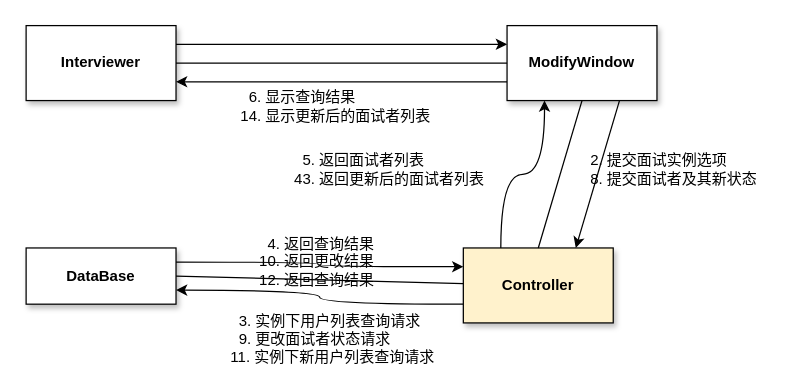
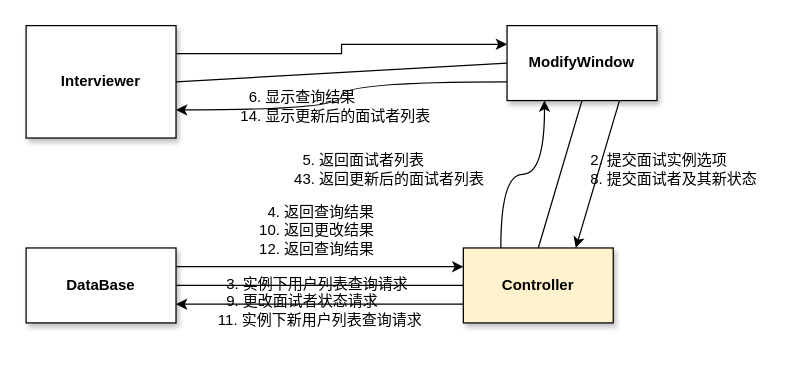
node "Interviewer": size 150x75 -> 150x113
node "4. 返回查询结果 10. 返回更改结果 12. 返回查询结果": moved (326, 261) -> (326, 230)
node "DataBase": size 150x56 -> 150x75
node "3. 实例下用户列表查询请求 9. 更改面试者状态请求 11. 实例下新用户列表查询请求": moved (339, 339) -> (327, 302)
